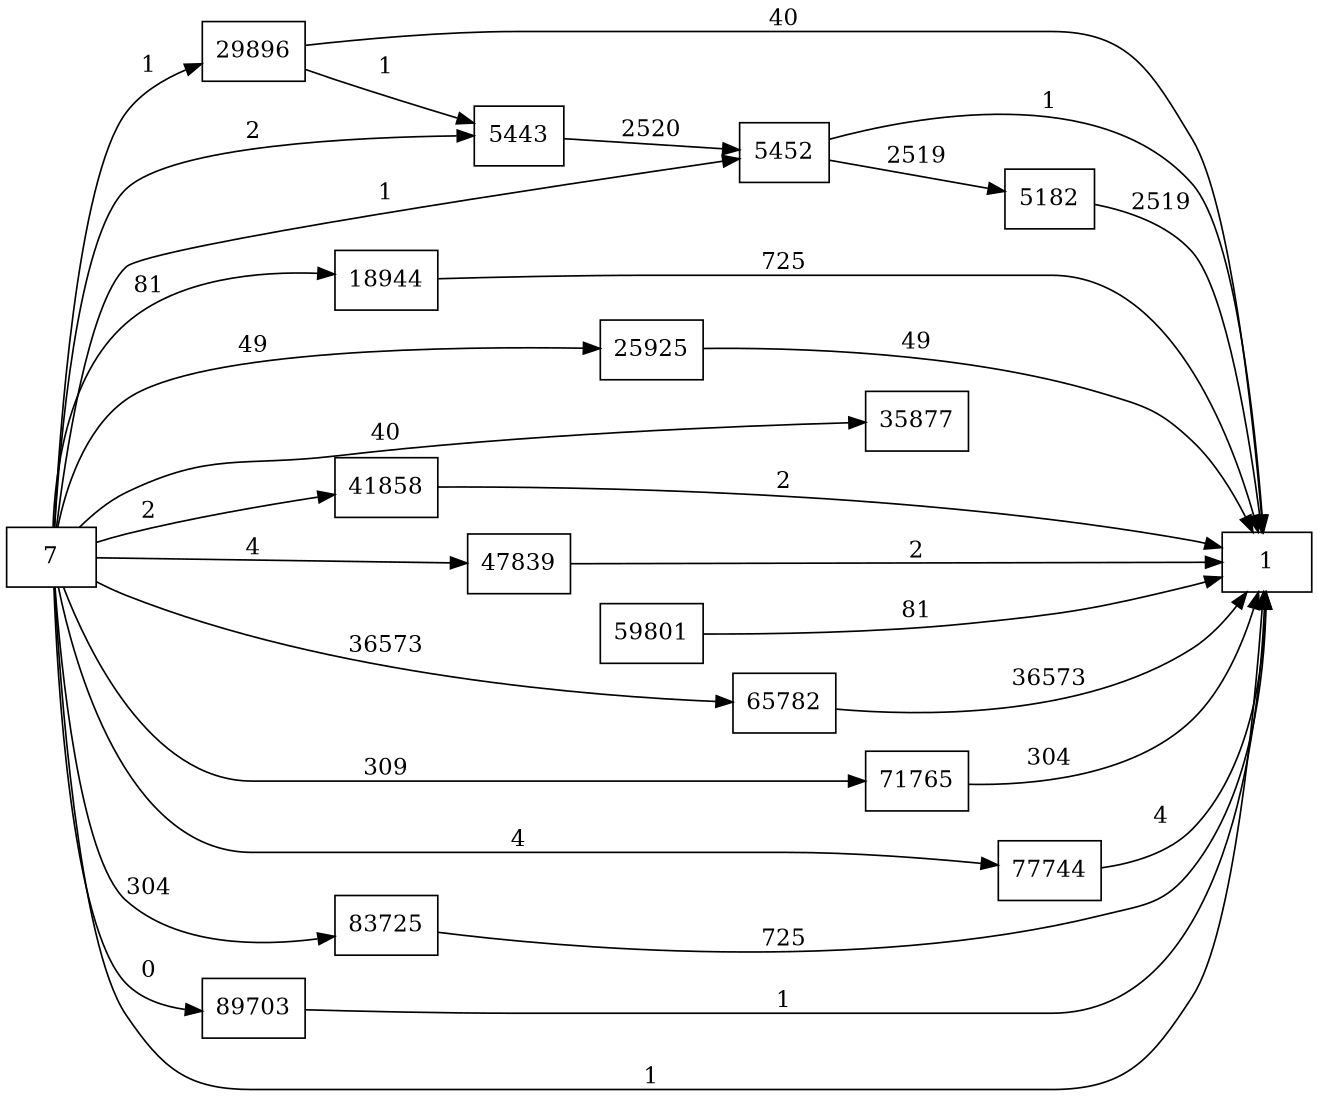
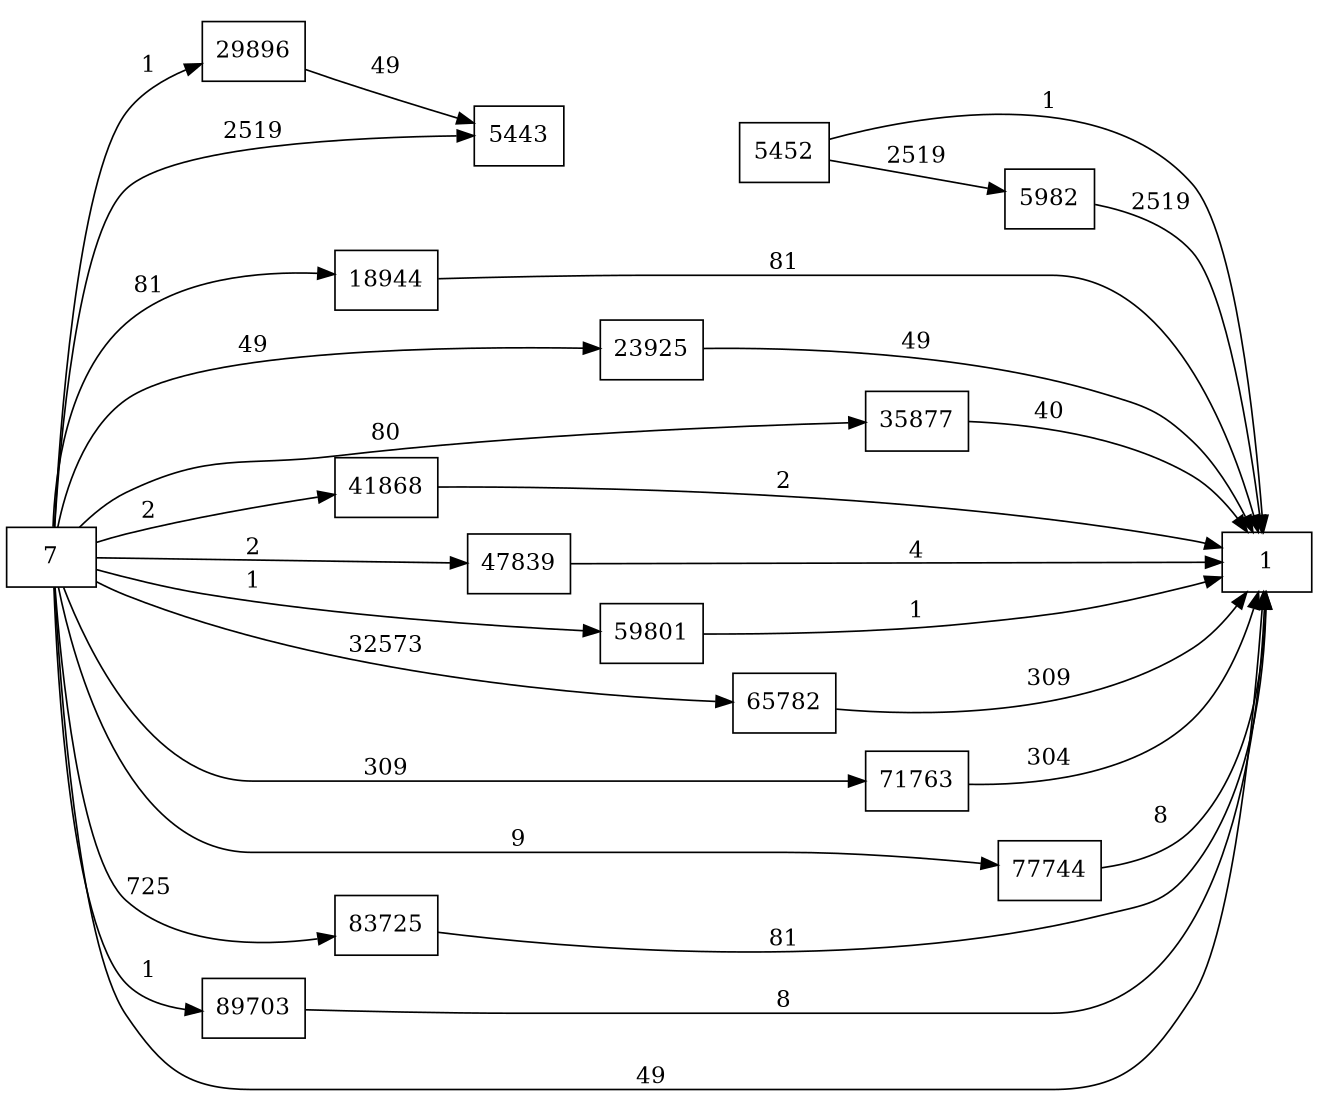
edge "29896" -> "1": now "35877" -> "1"
edge "29896" -> "5443": label "1" -> "49"
edge "7" -> "5443": label "2" -> "2519"
edge "5443" -> "5452": removed, label "2520"
node "5182": label "5182" -> "5982"
edge "7" -> "5452": now "7" -> "59801"
edge "18944" -> "1": label "725" -> "81"
node "25925": label "25925" -> "23925"
edge "7" -> "35877": label "40" -> "80"
node "41858": label "41858" -> "41868"
edge "7" -> "47839": label "4" -> "2"
edge "47839" -> "1": label "2" -> "4"
edge "59801" -> "1": label "81" -> "1"
edge "7" -> "65782": label "36573" -> "32573"
edge "65782" -> "1": label "36573" -> "309"
node "71765": label "71765" -> "71763"
edge "77744" -> "1": label "4" -> "8"
edge "7" -> "77744": label "4" -> "9"
edge "7" -> "83725": label "304" -> "725"
edge "83725" -> "1": label "725" -> "81"
edge "7" -> "89703": label "0" -> "1"
edge "89703" -> "1": label "1" -> "8"
edge "7" -> "1": label "1" -> "49"
